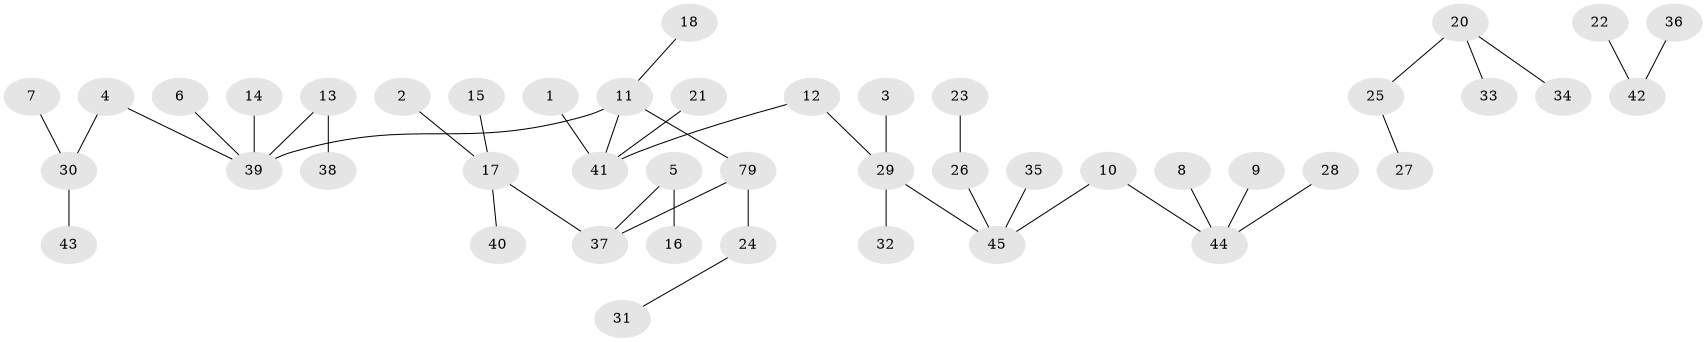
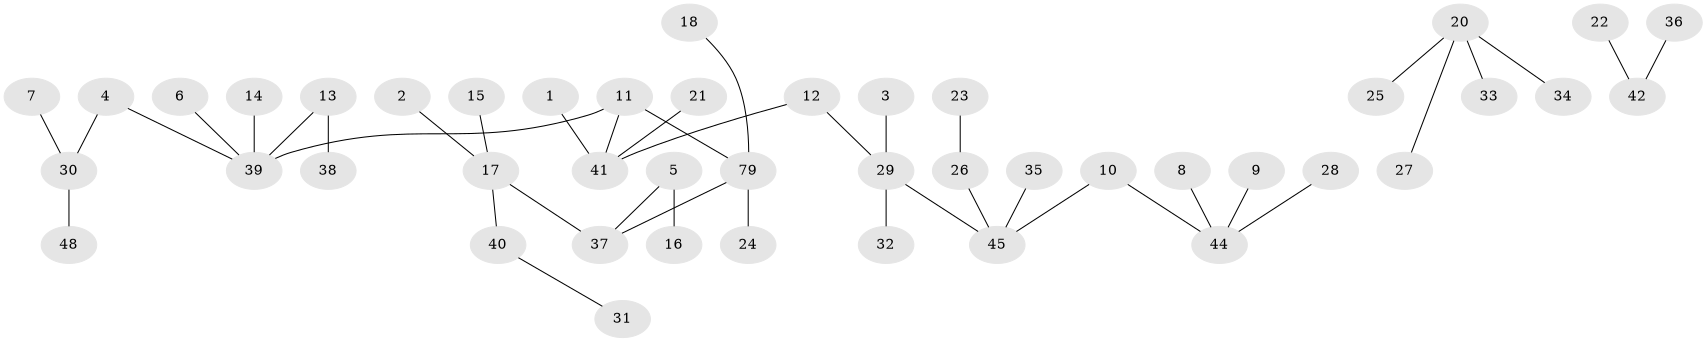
edge "18" -- "11": now "18" -- "79"
edge "25" -- "27": now "20" -- "27"
node "43": label "43" -> "48"
edge "24" -- "31": now "40" -- "31"
